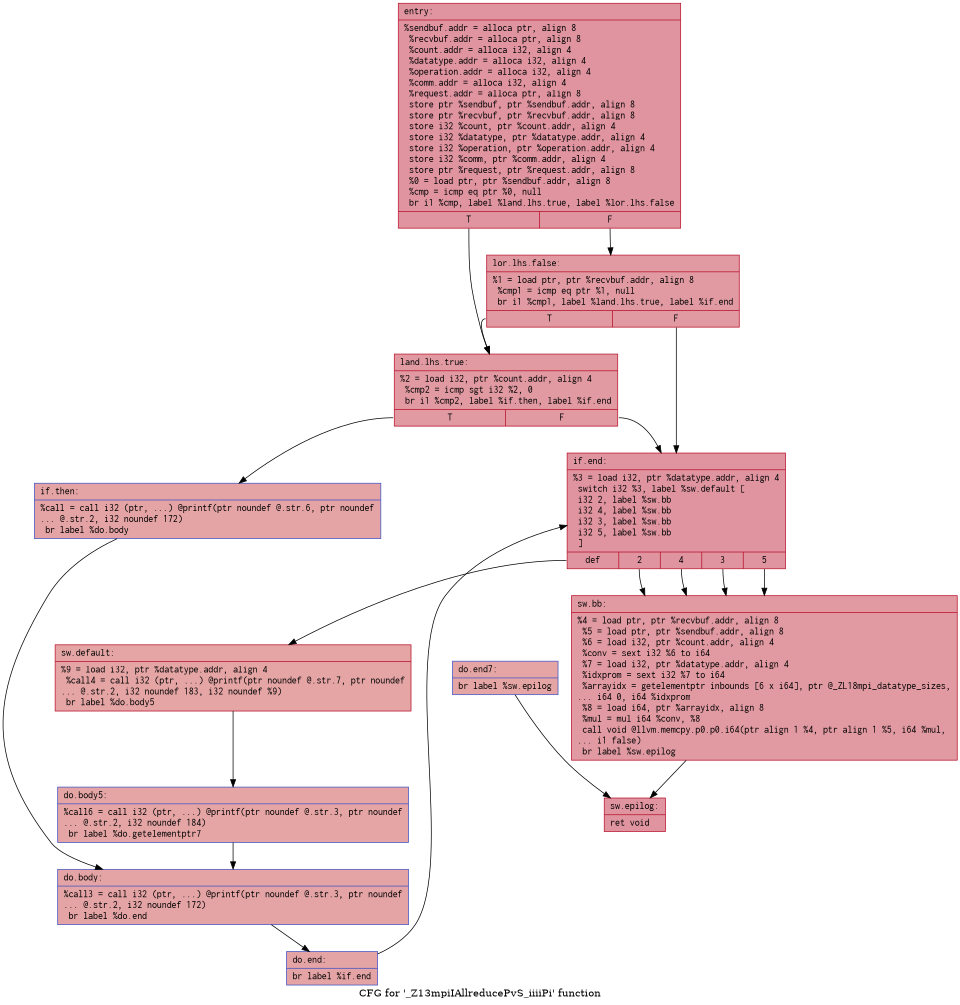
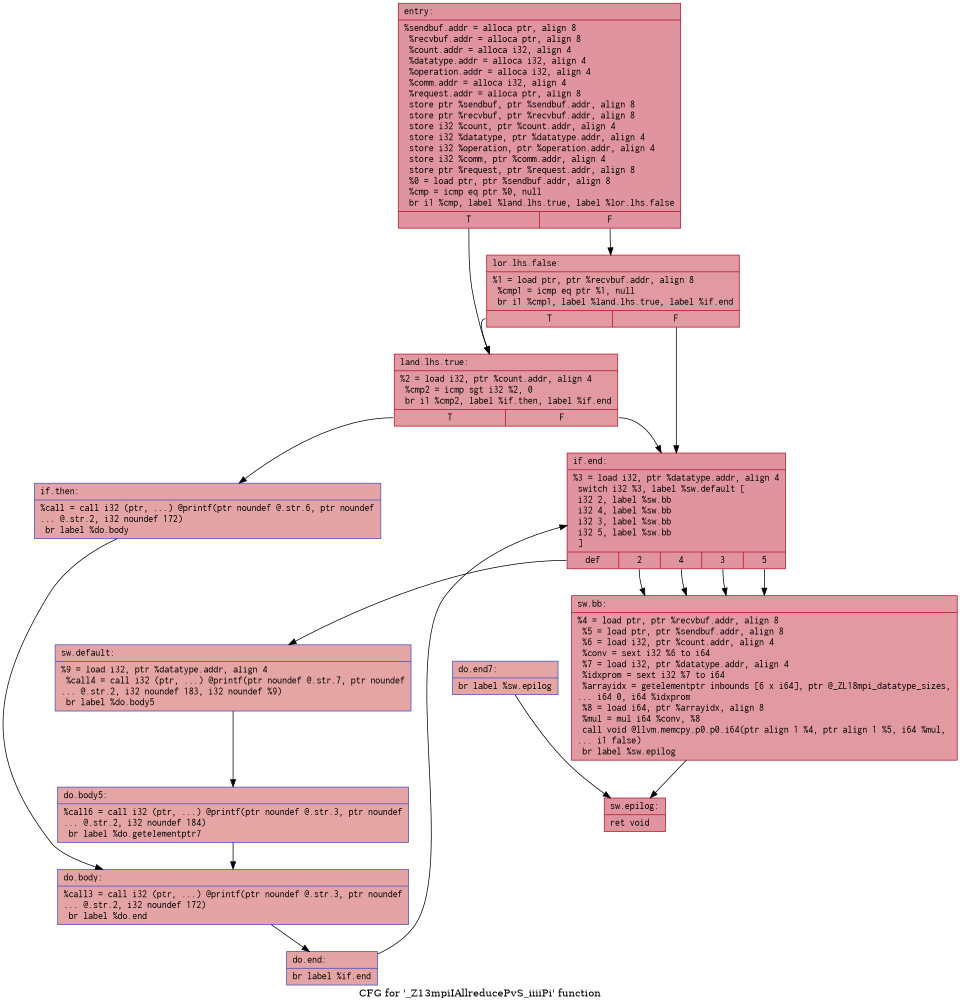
node "sw.default:": color #b70d28ff -> #3d50c3ff
